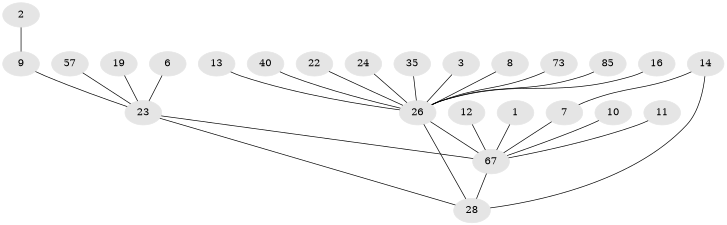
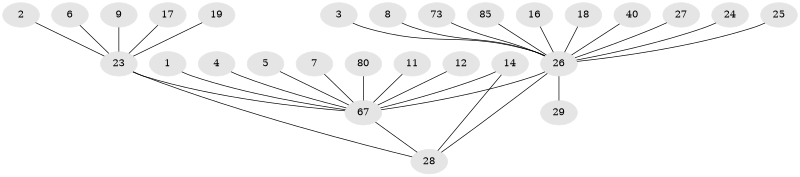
edge "2" -- "9": now "2" -- "23"
node "57": label "57" -> "17"
node "13": label "13" -> "18"
node "4": added
node "5": added
node "22": label "22" -> "27"
node "35": label "35" -> "25"
edge "14" -- "7": now "14" -- "67"
node "29": added
node "10": label "10" -> "80"
